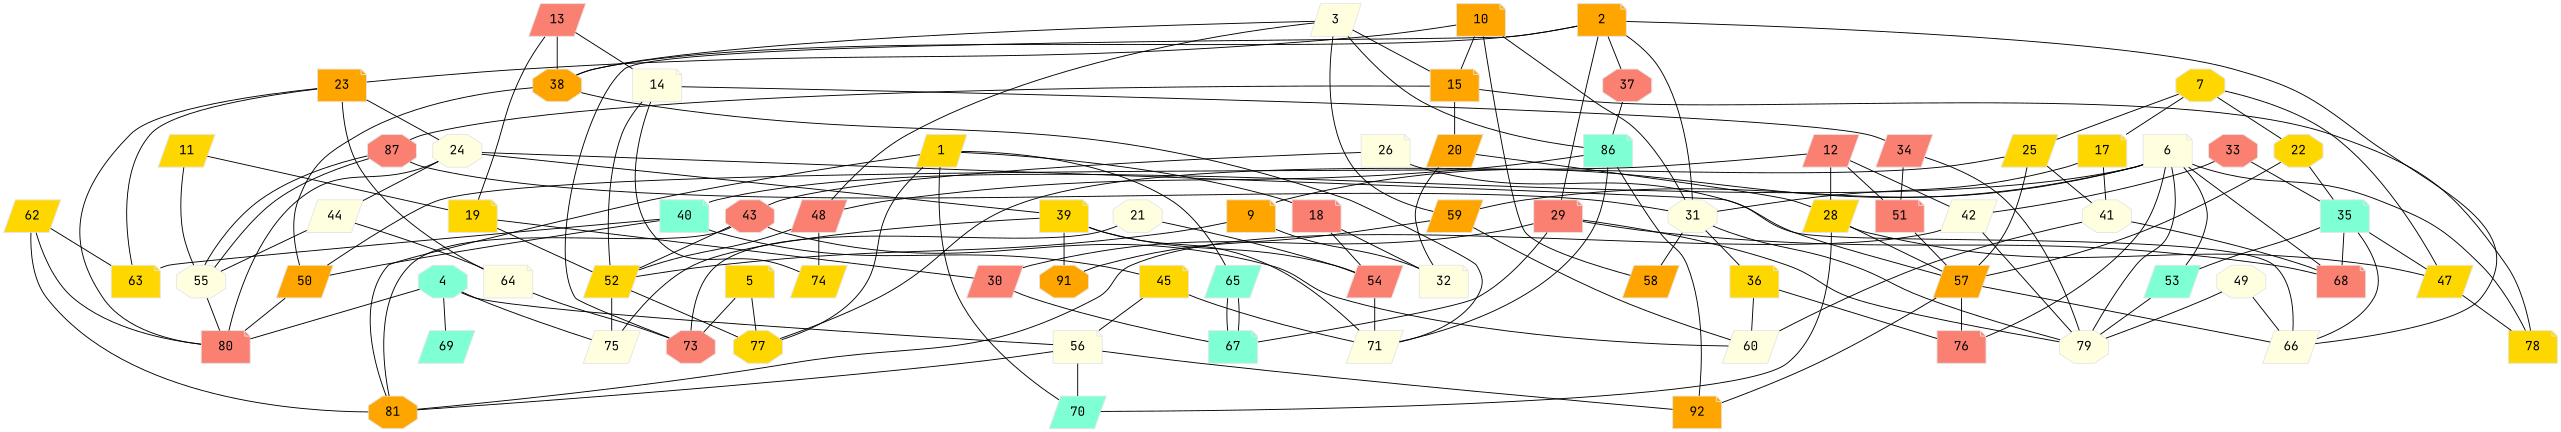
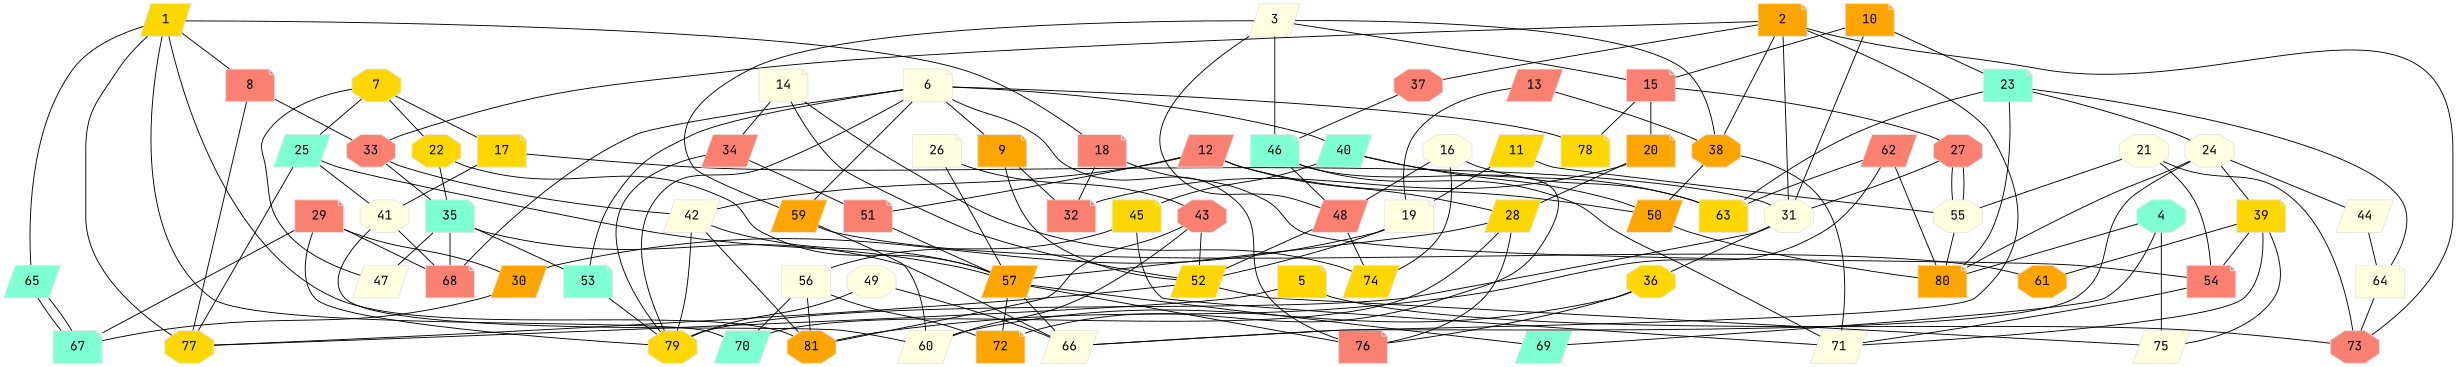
edge "13" -- "14": removed
node "8": added
node "23": fillcolor orange -> aquamarine
node "15": fillcolor orange -> salmon
edge "2" -- "29": now "2" -- "33"
node "87": label "87" -> "27"
node "16": added
node "20": shape parallelogram -> note
node "86": label "86" -> "46"
node "25": fillcolor gold -> aquamarine
node "62": fillcolor gold -> salmon
node "19": fillcolor gold -> lightyellow
node "40": shape note -> parallelogram
edge "44" -- "55": now "21" -- "55"
edge "42" -- "57": added
edge "28" -- "47": now "28" -- "76"
node "30": fillcolor salmon -> orange
node "91": label "91" -> "61"
node "54": shape parallelogram -> note
node "32": fillcolor lightyellow -> salmon
node "58": removed
node "36": shape note -> octagon
node "53": shape parallelogram -> note
node "47": fillcolor gold -> lightyellow
edge "47" -- "78": removed
edge "57" -- "69": added
edge "4" -- "56": removed
node "80": fillcolor salmon -> orange
node "79": fillcolor lightyellow -> gold
node "92": label "92" -> "72"
